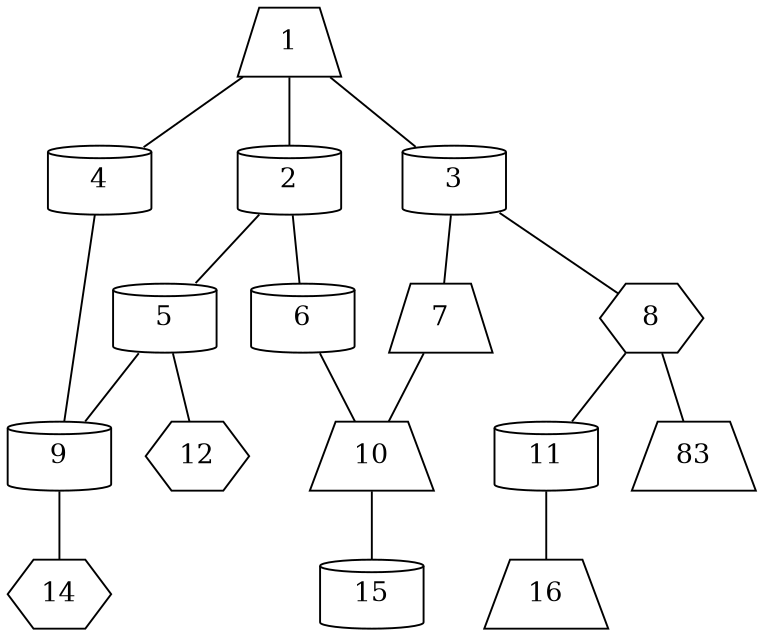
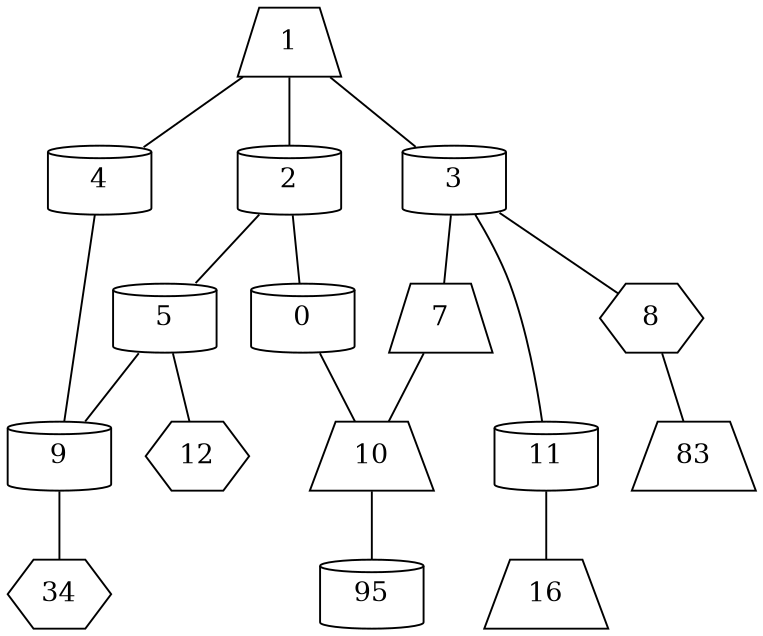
node "6": label "6" -> "0"
edge "8" -- "11": now "3" -- "11"
node "14": label "14" -> "34"
node "15": label "15" -> "95"
